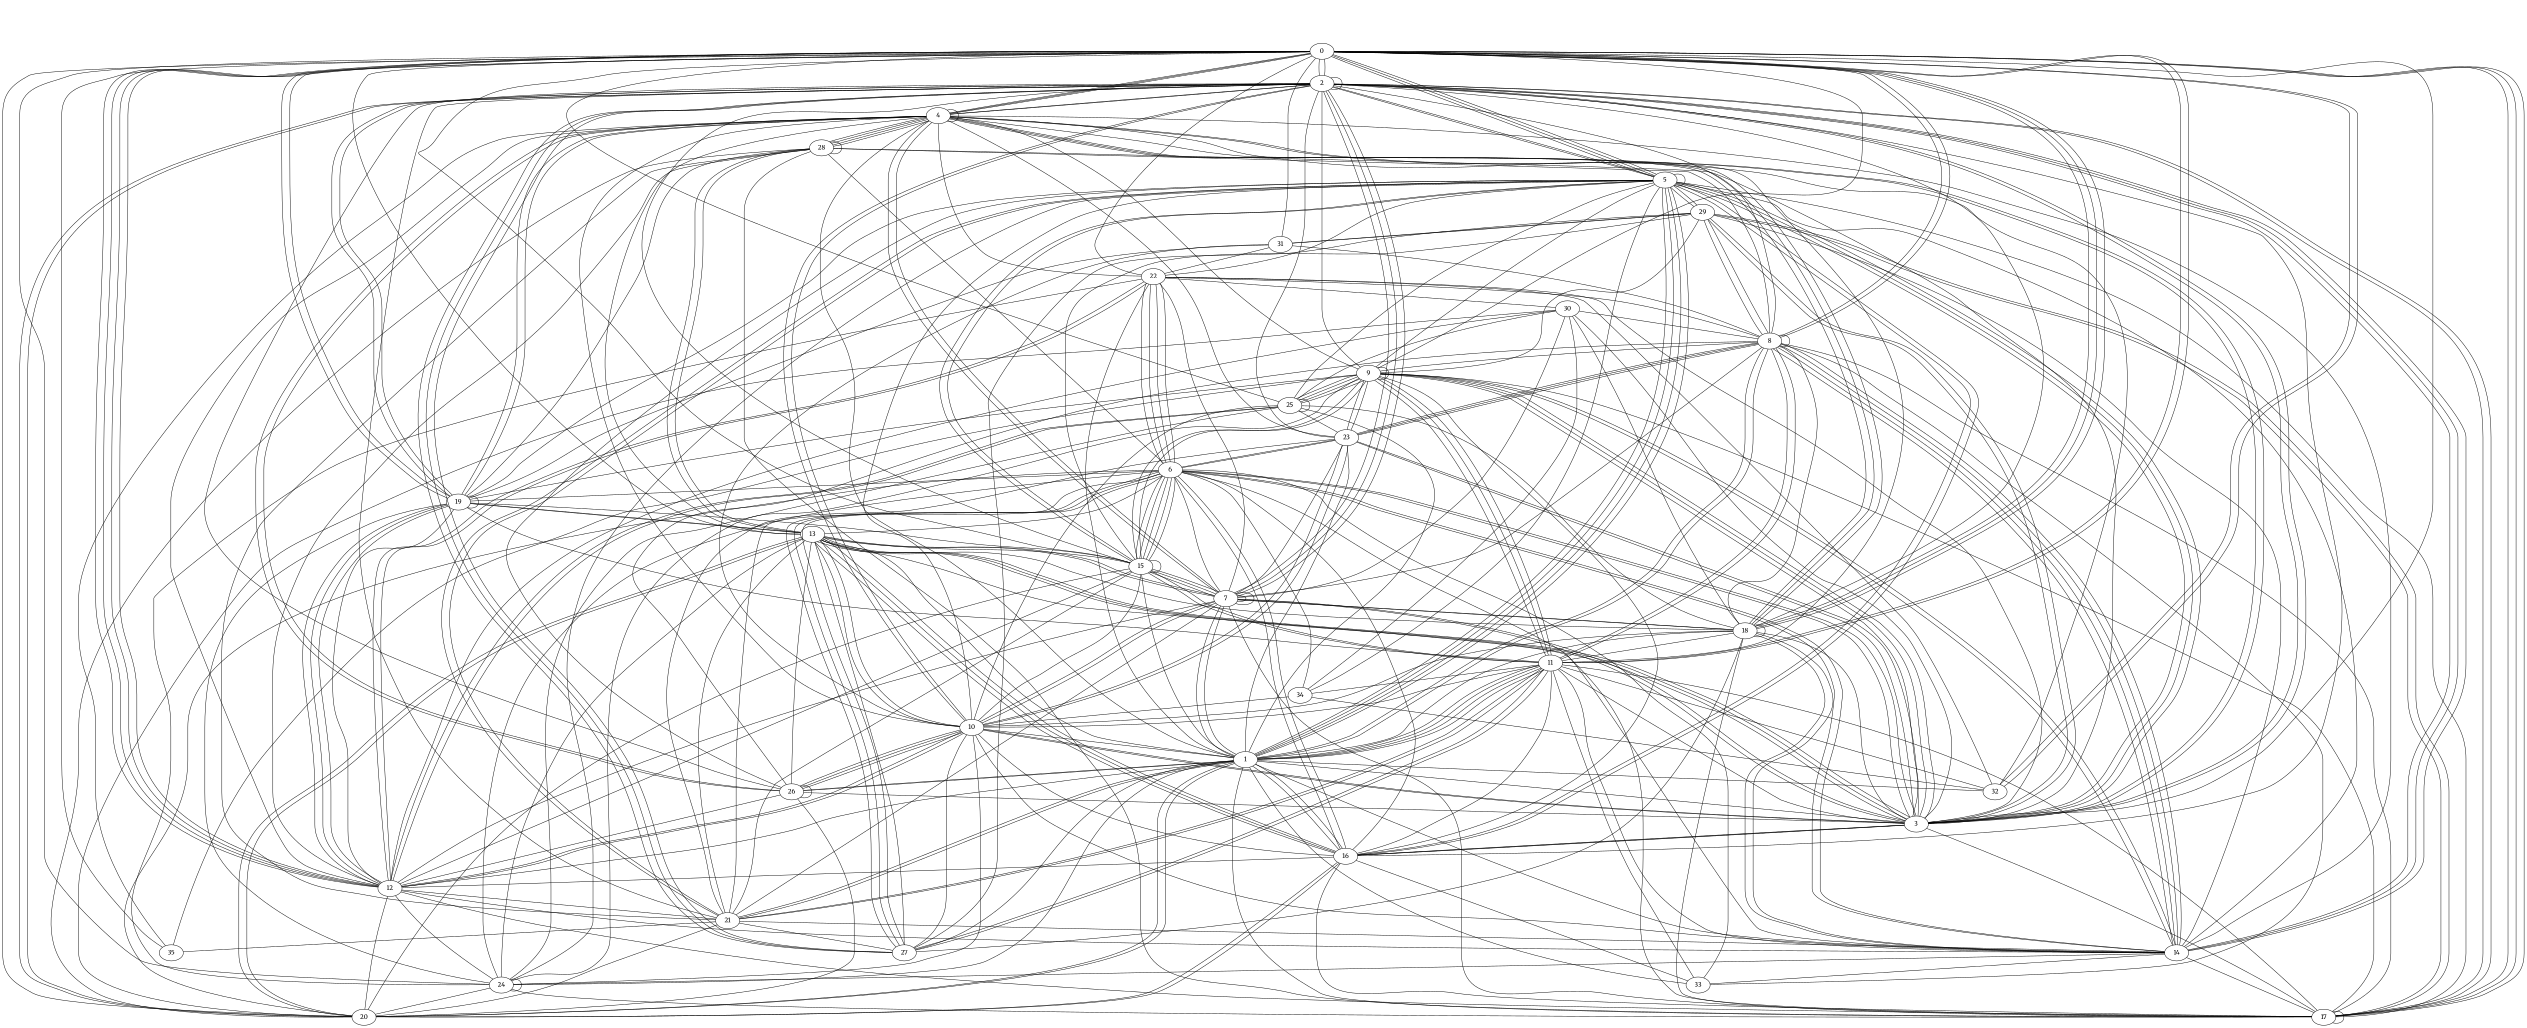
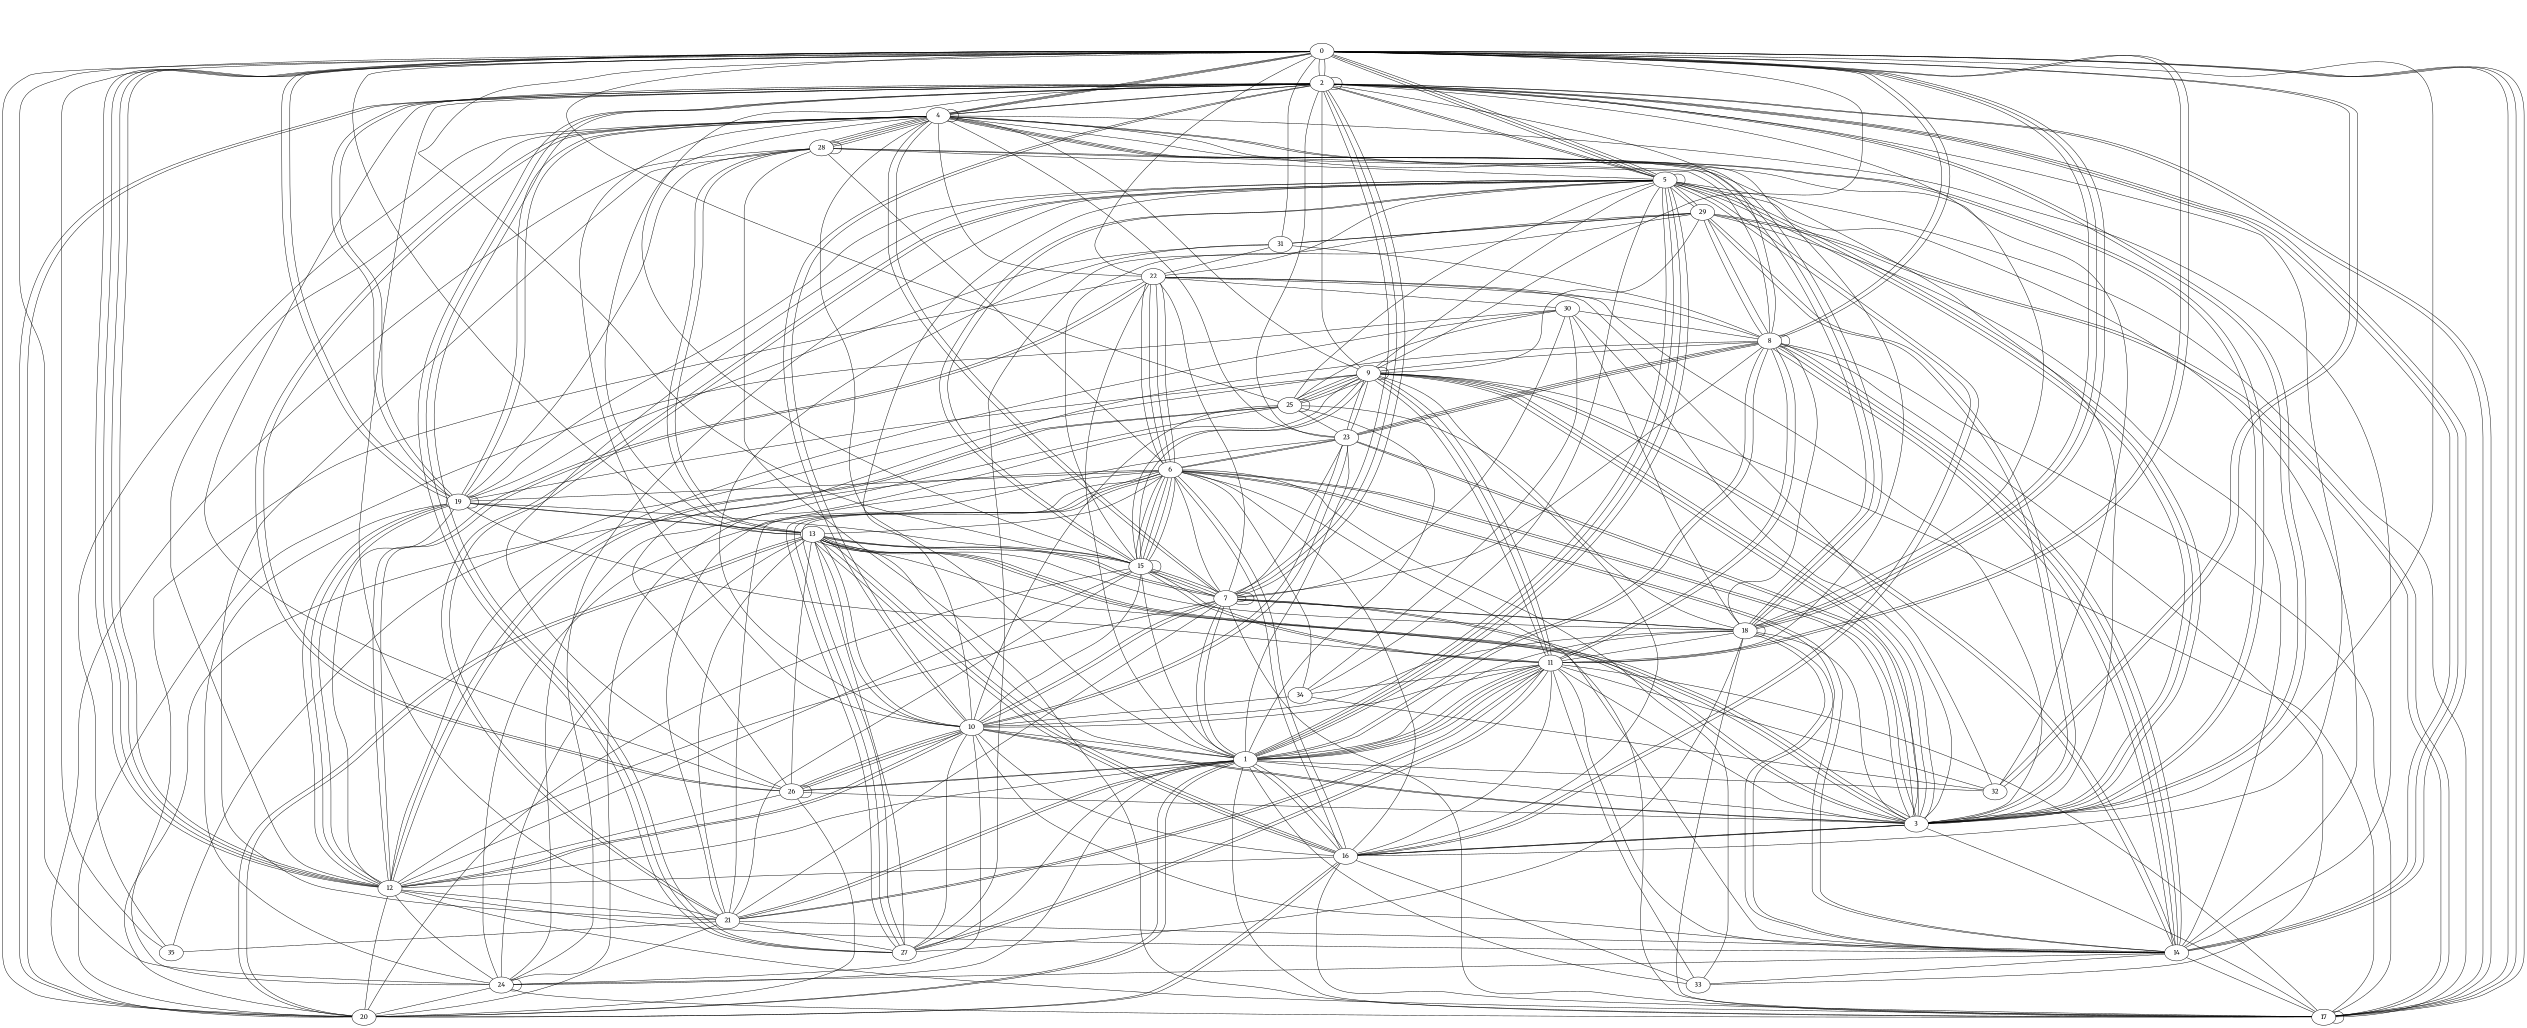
edge "28" -- "12": now "28" -- "5"
edge "1" -- "14": removed
